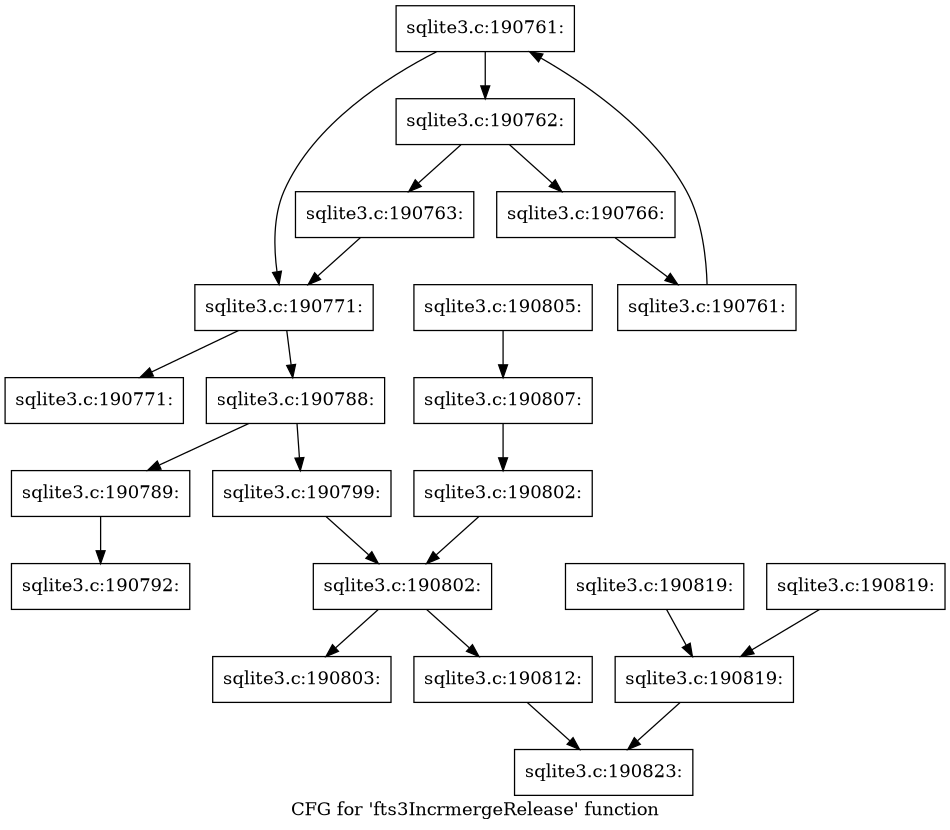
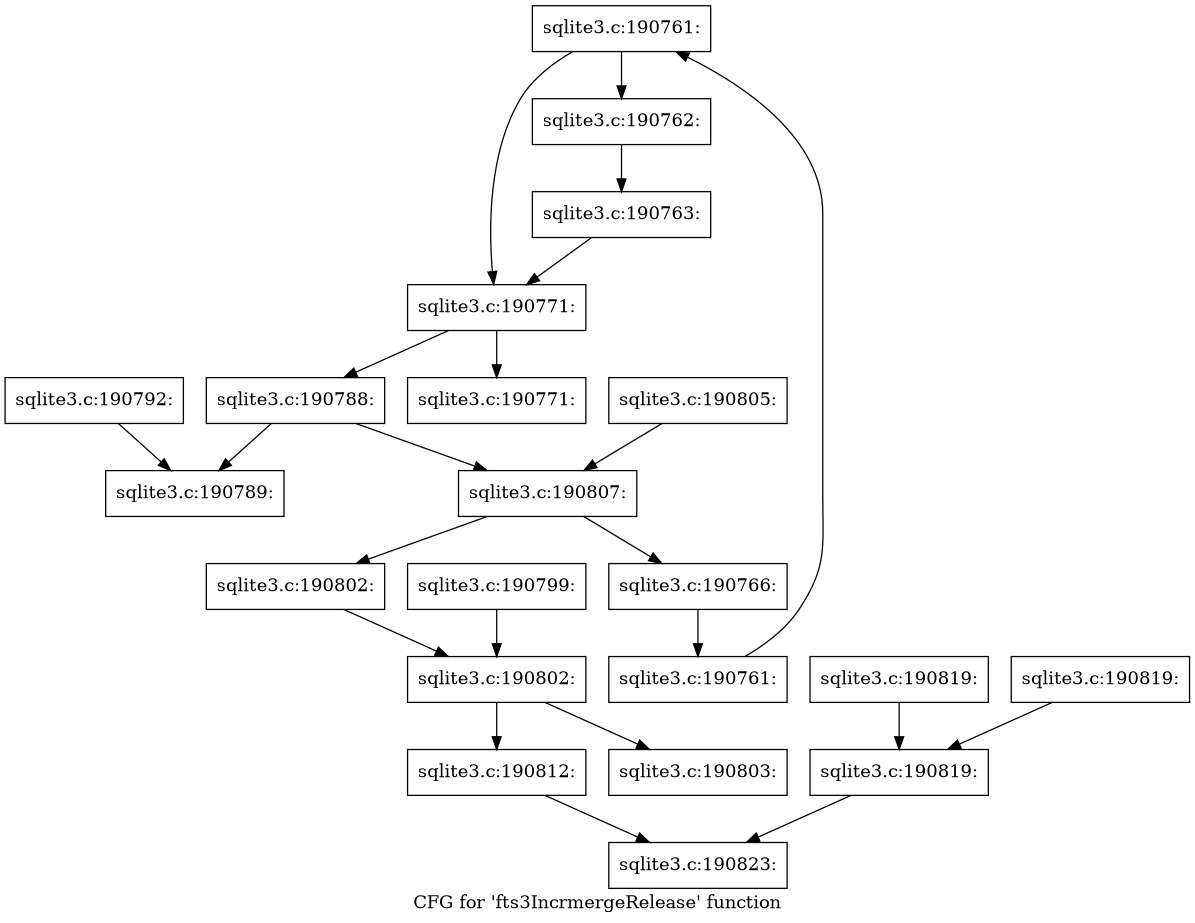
edge "sqlite3.c:190762:" -> "sqlite3.c:190766:": now "sqlite3.c:190807:" -> "sqlite3.c:190766:"
edge "sqlite3.c:190788:" -> "sqlite3.c:190799:": now "sqlite3.c:190788:" -> "sqlite3.c:190807:"
edge "sqlite3.c:190789:" -> "sqlite3.c:190792:": reversed
